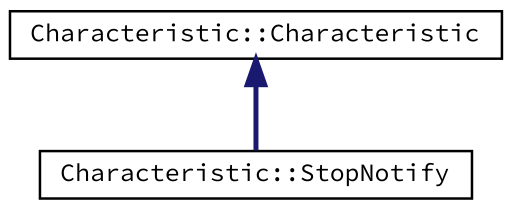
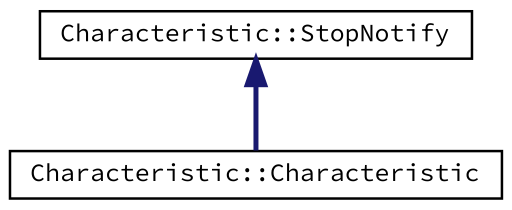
edge "Characteristic::StopNotify" -> "Characteristic::Characteristic": reversed
